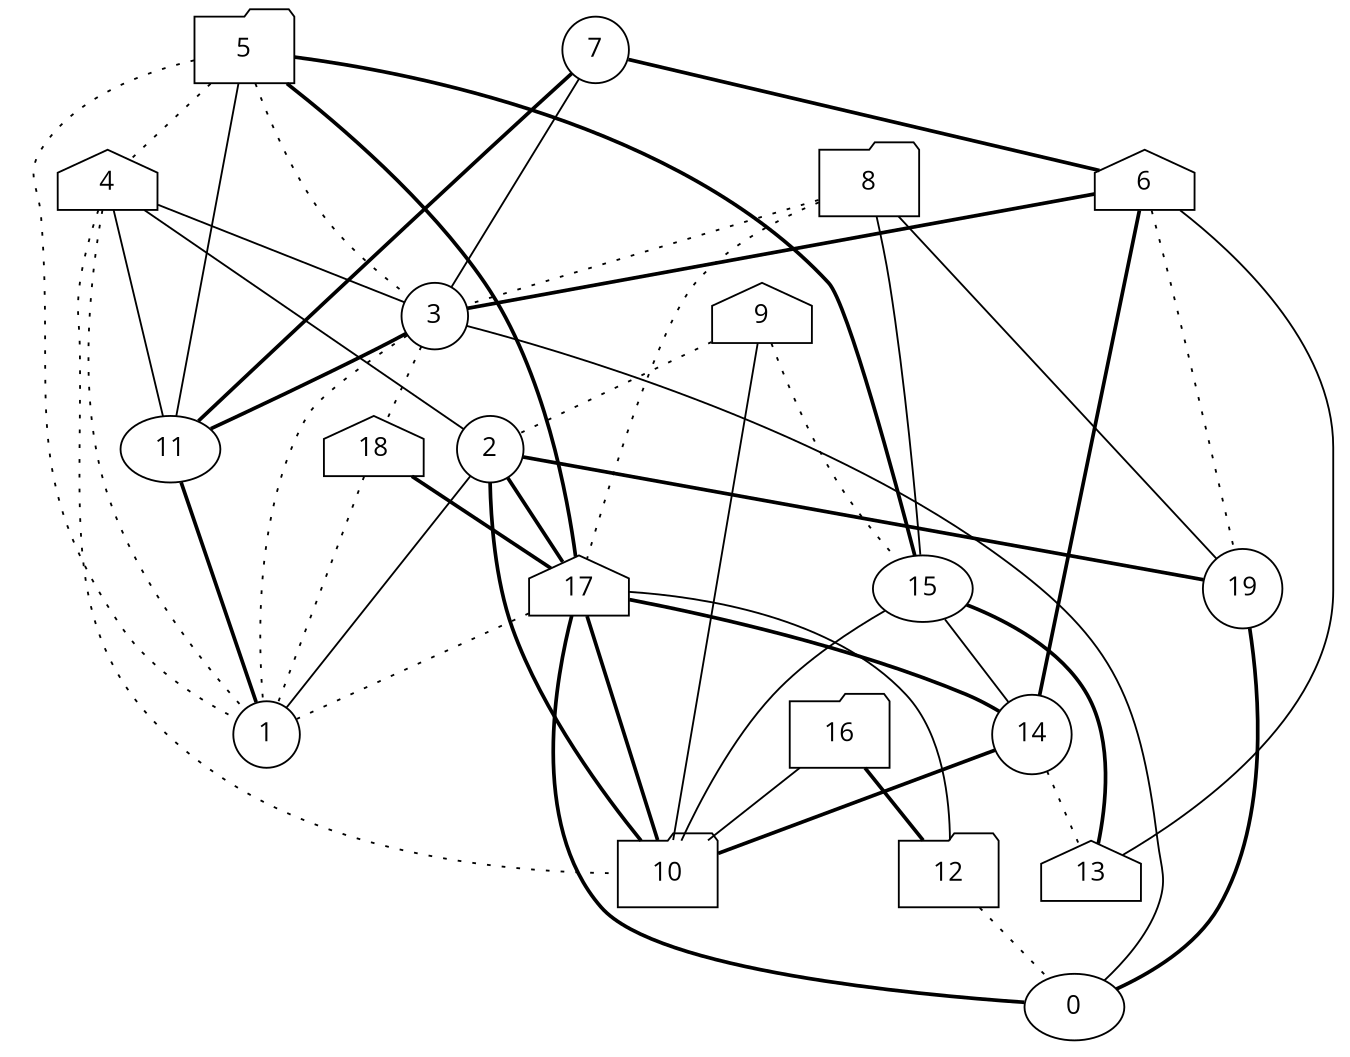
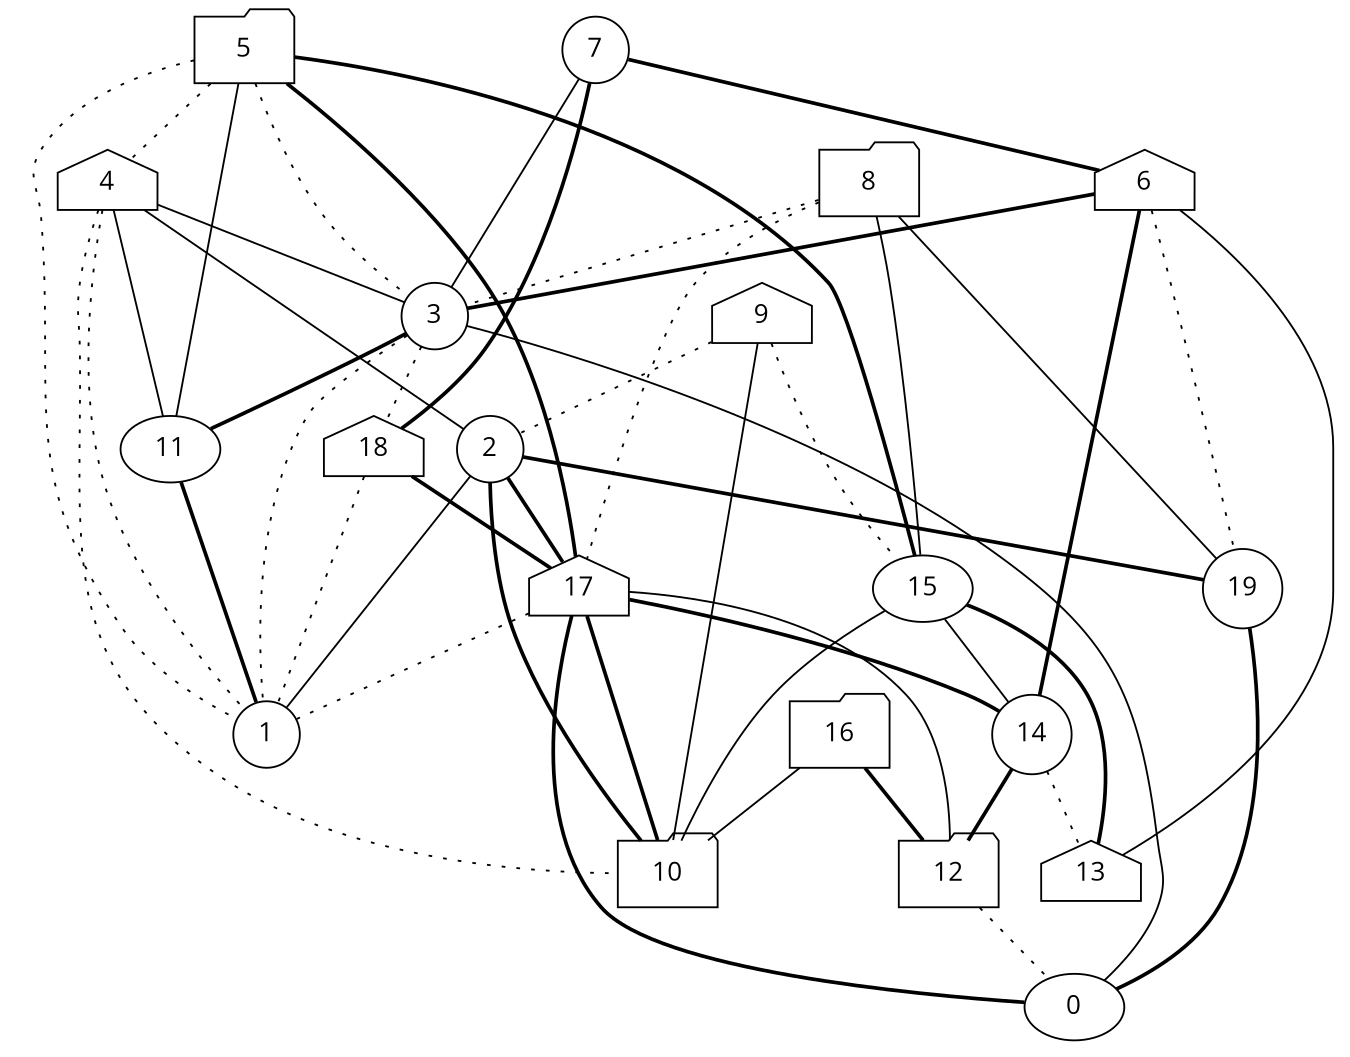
edge "7" -- "11": now "7" -- "18"
edge "14" -- "10": now "14" -- "12"
